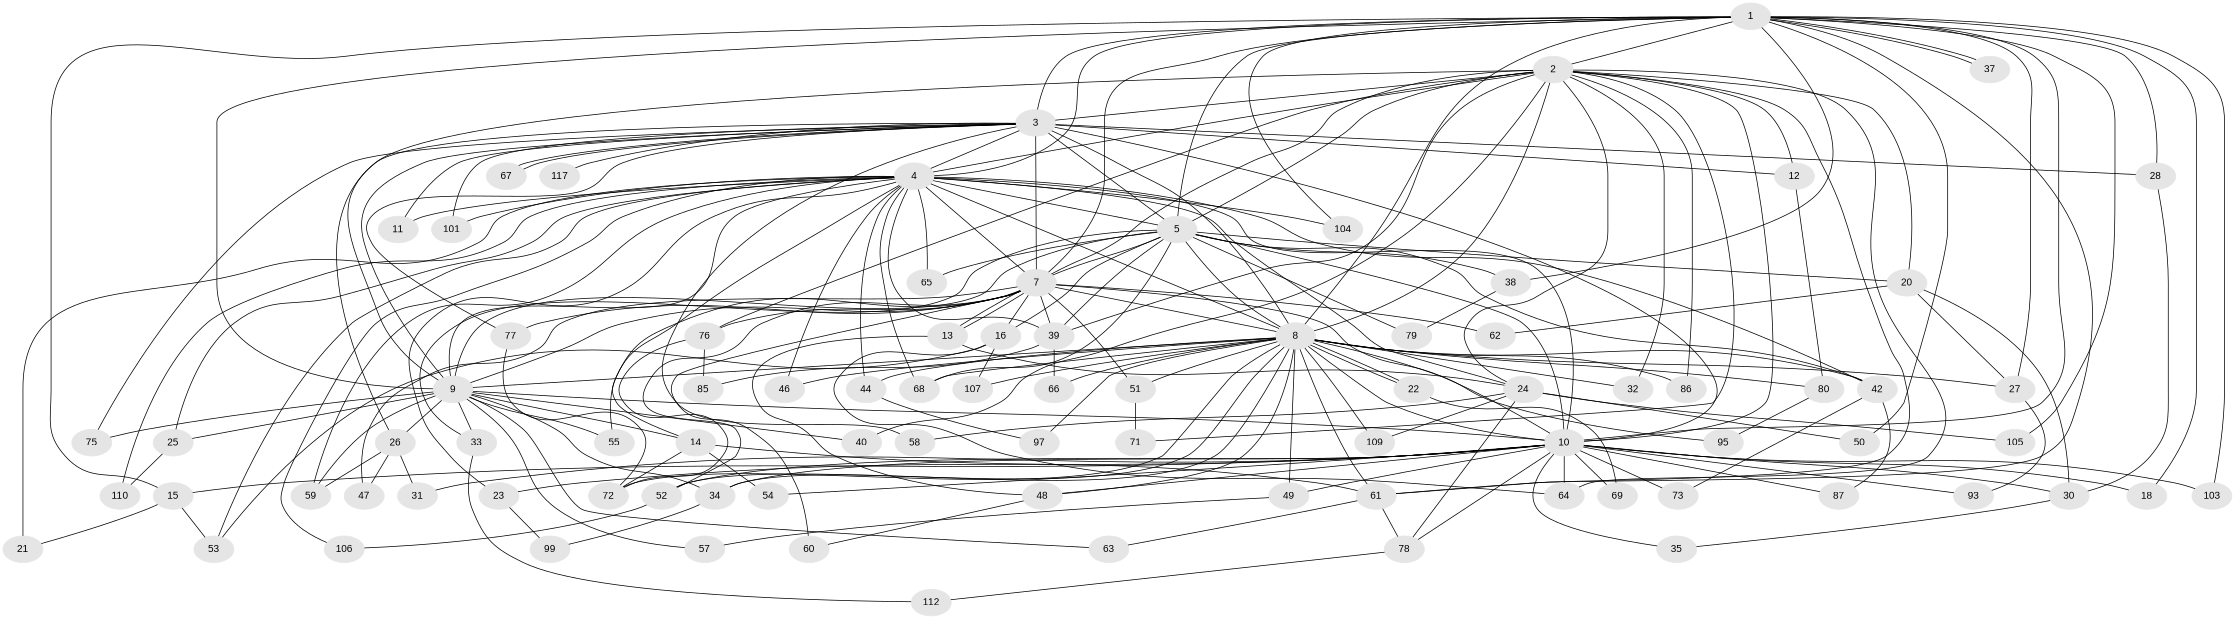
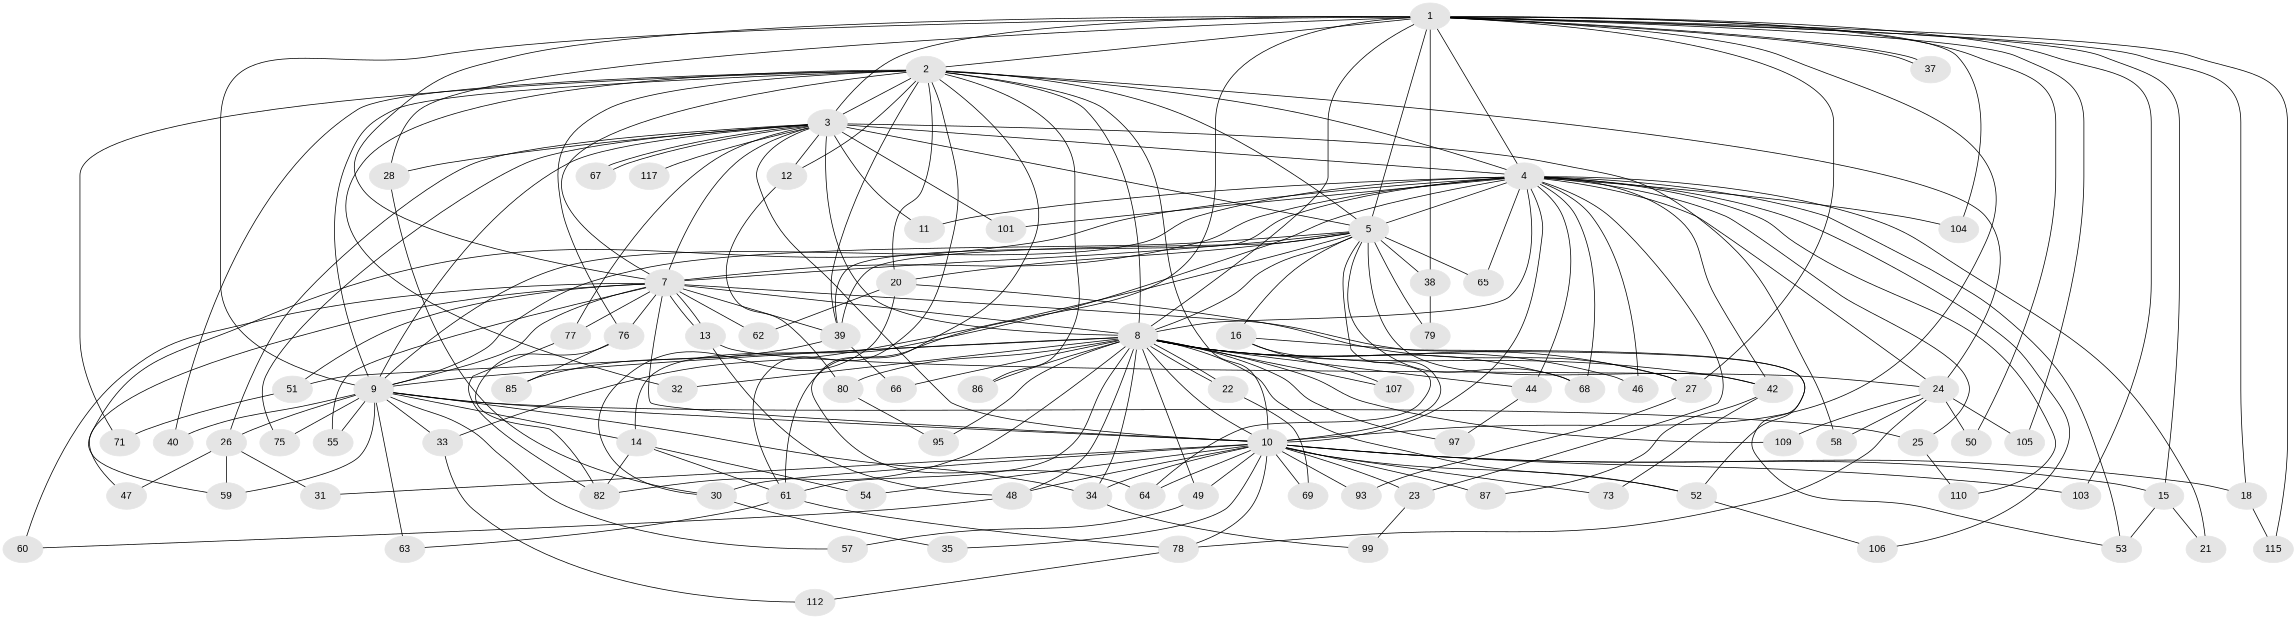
edge "7" -- "16": removed
node "72": label "72" -> "82"
node "115": added
